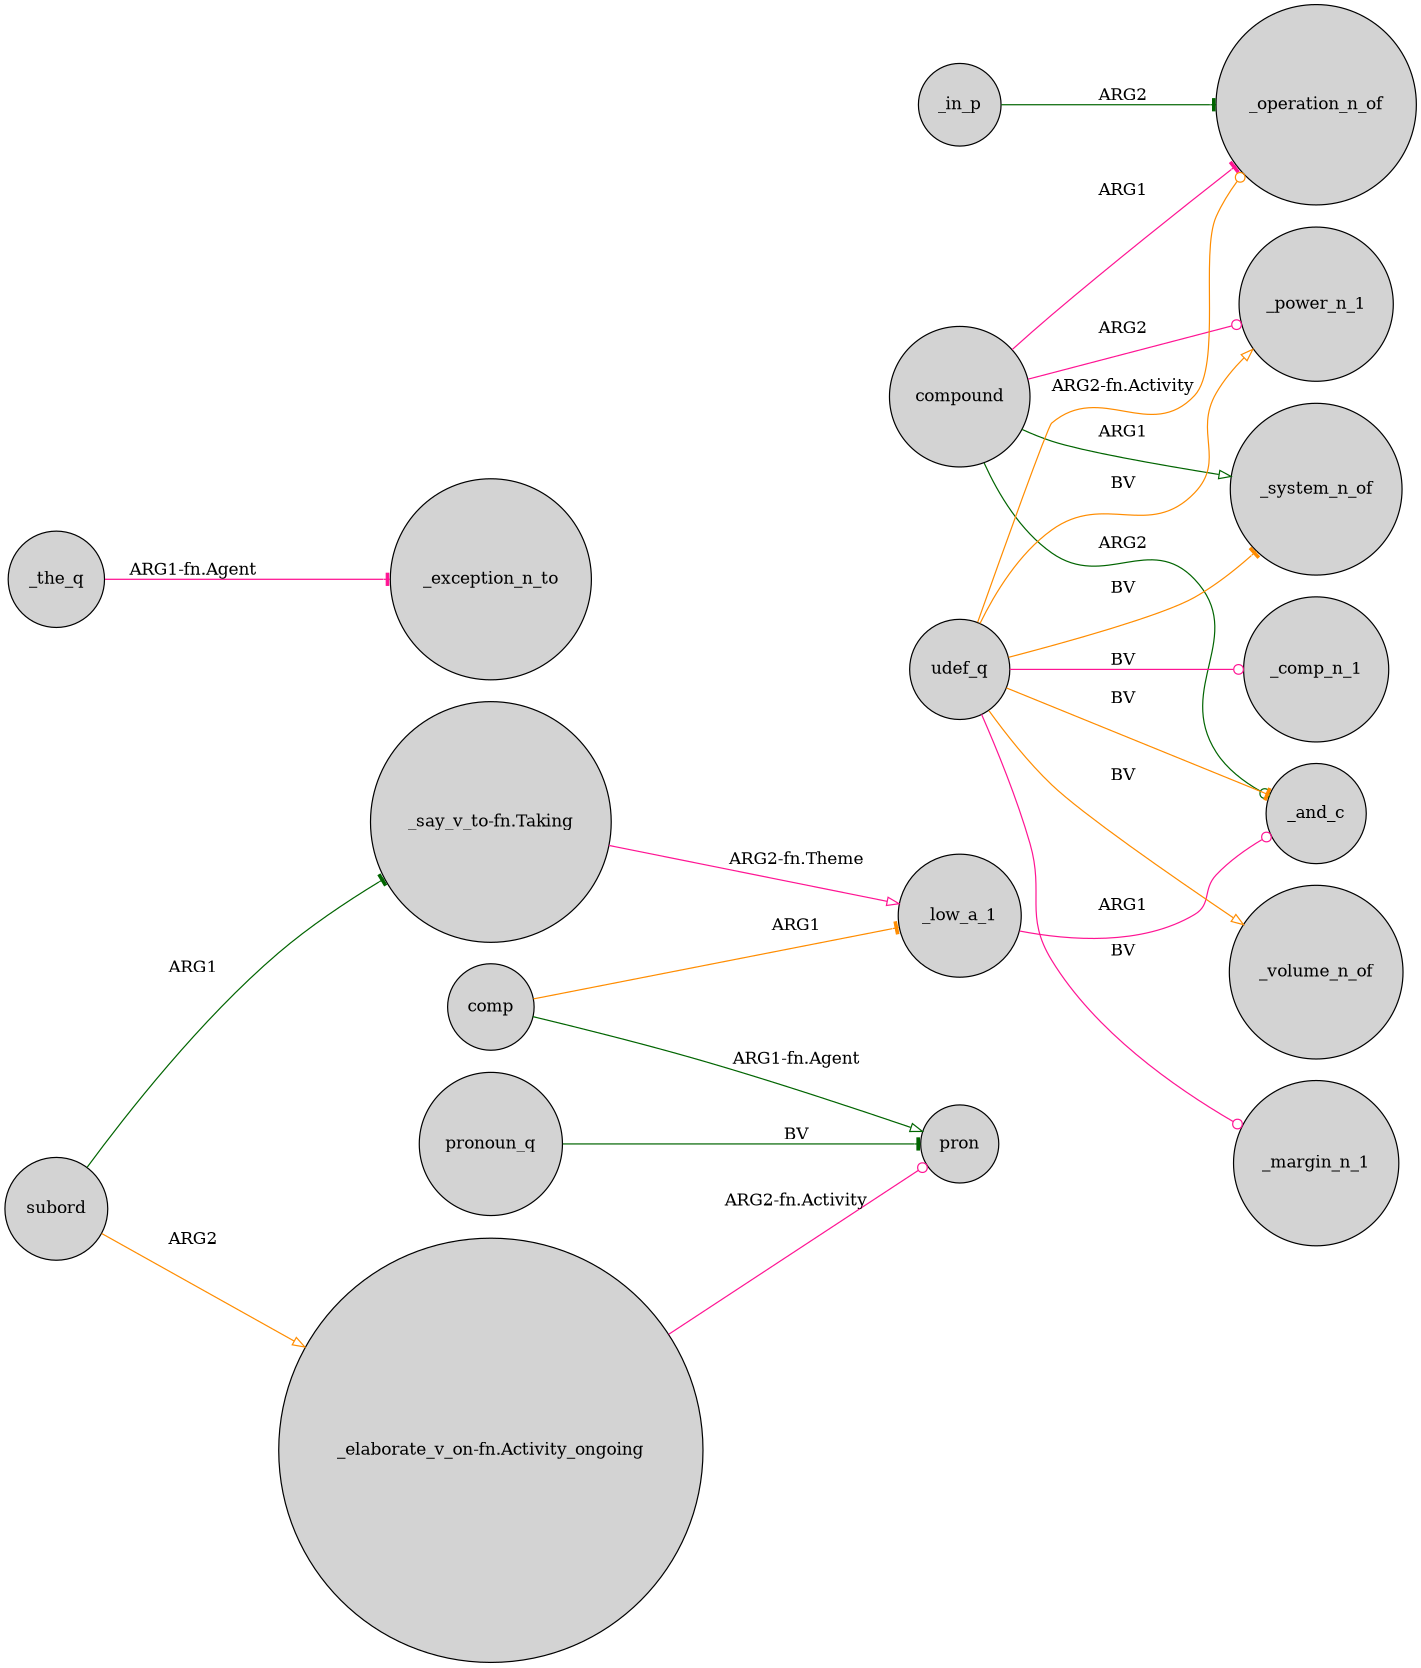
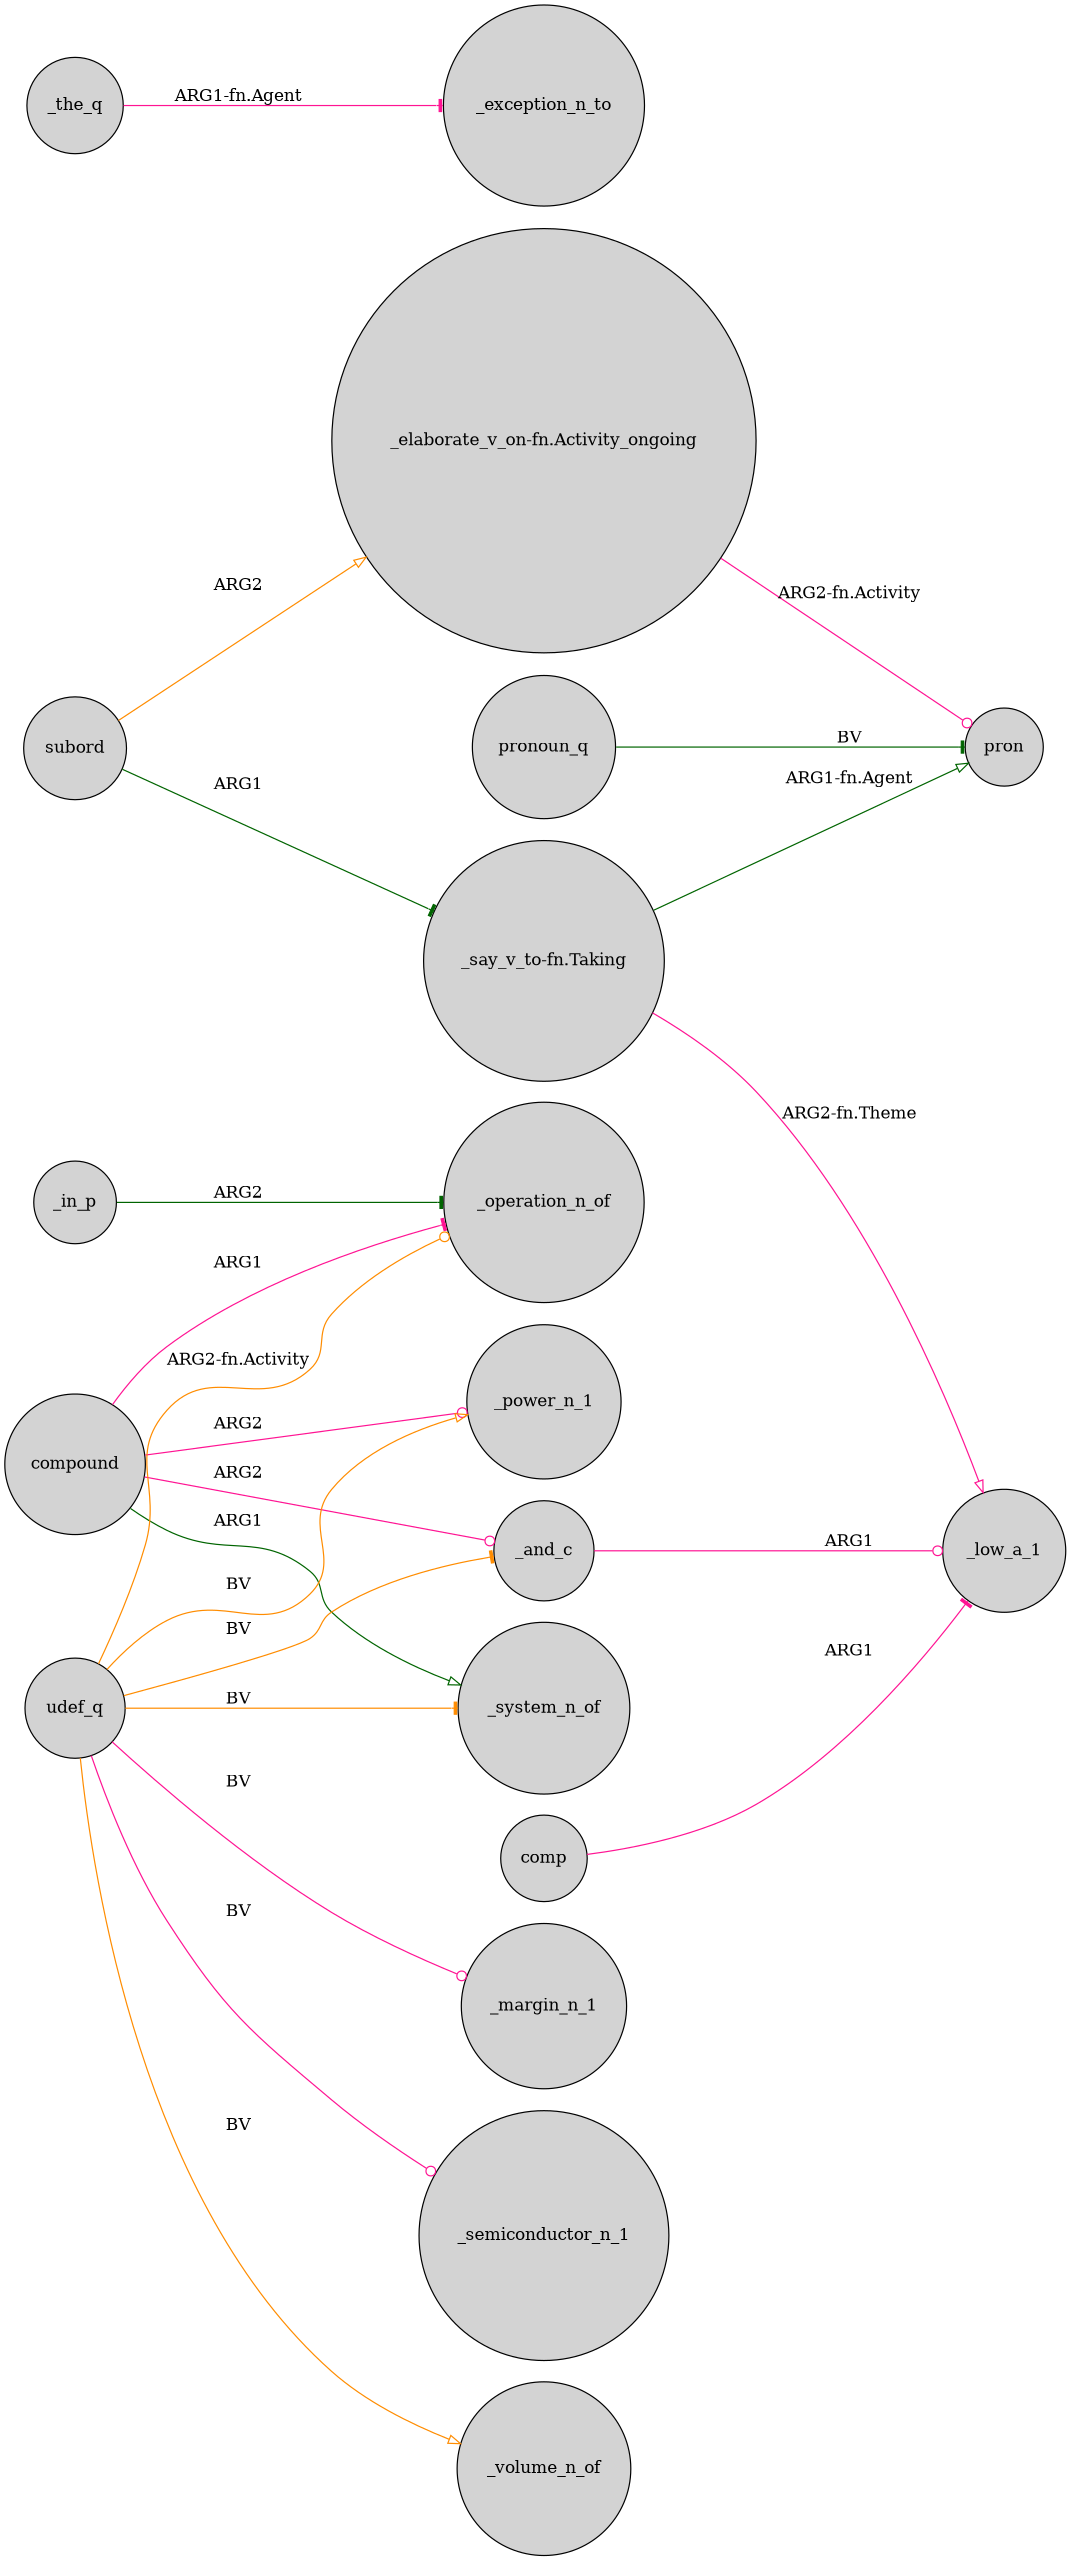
edge "compound" -> "_and_c": color darkgreen -> deeppink
node "_comp_n_1": label "_comp_n_1" -> "_semiconductor_n_1"
edge "_low_a_1" -> "_and_c": reversed
edge "comp" -> "_low_a_1": color darkorange -> deeppink
edge "comp" -> "pron": now "_say_v_to-fn.Taking" -> "pron"
